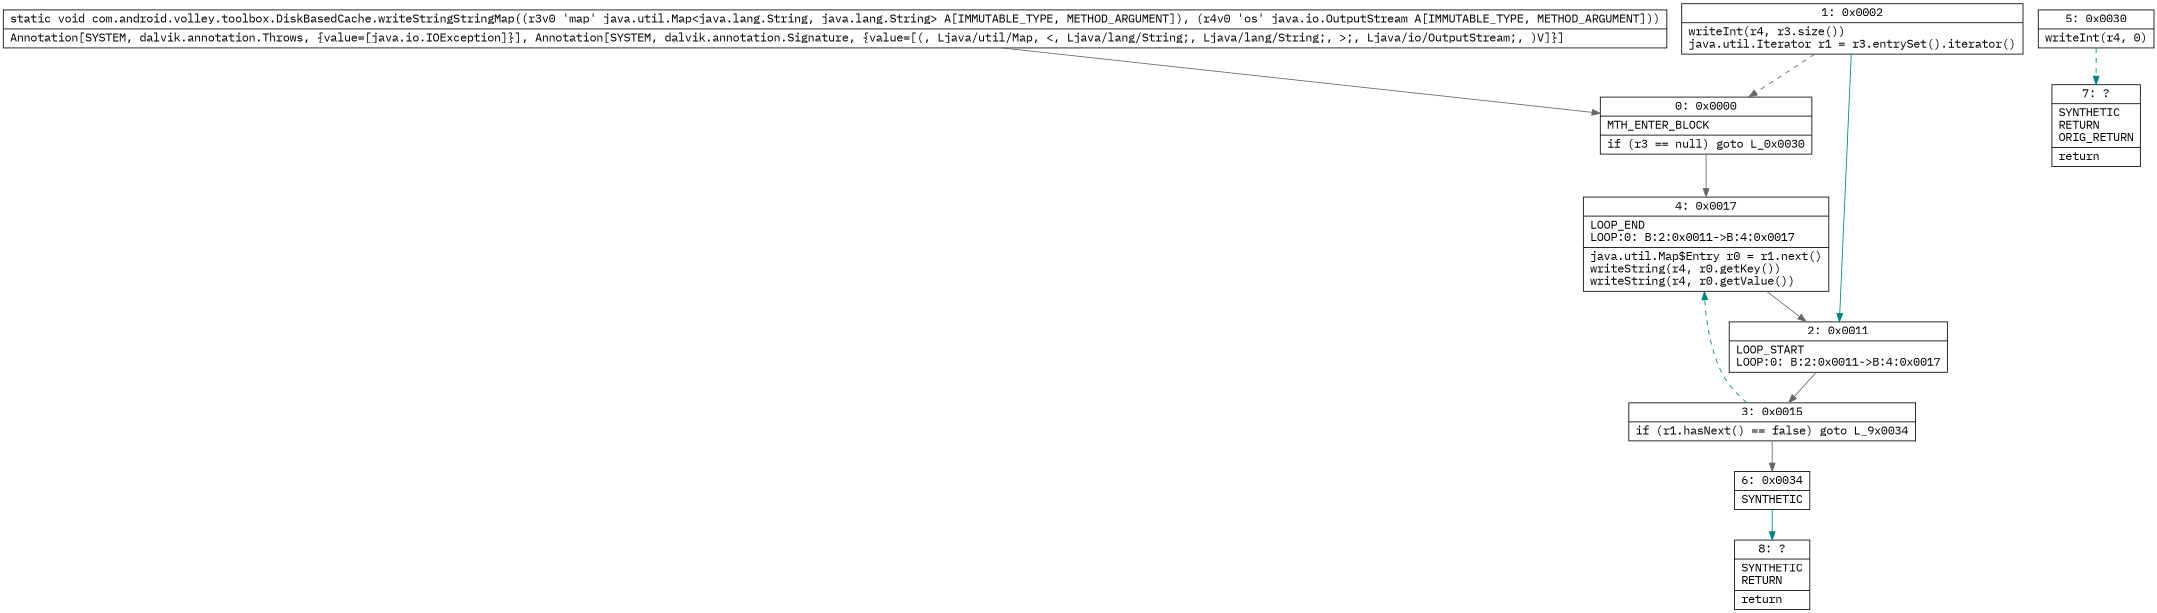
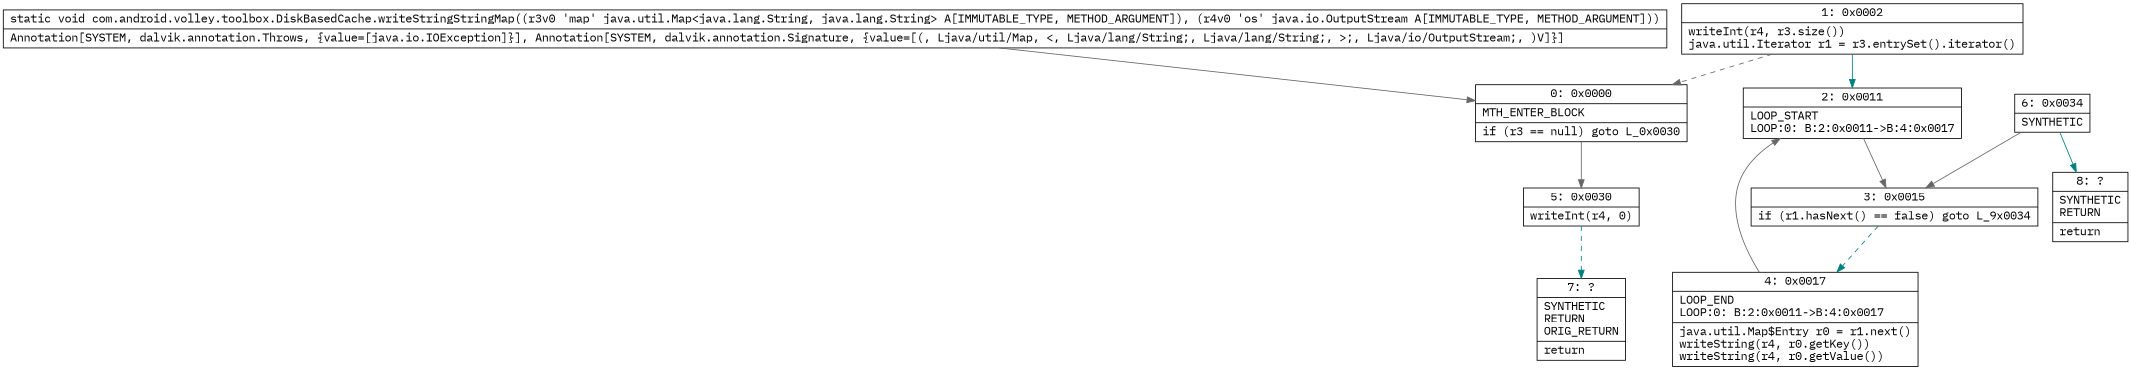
edge "0: 0x0000" -> "4: 0x0017": now "0: 0x0000" -> "5: 0x0030"
edge "3: 0x0015" -> "6: 0x0034": reversed
